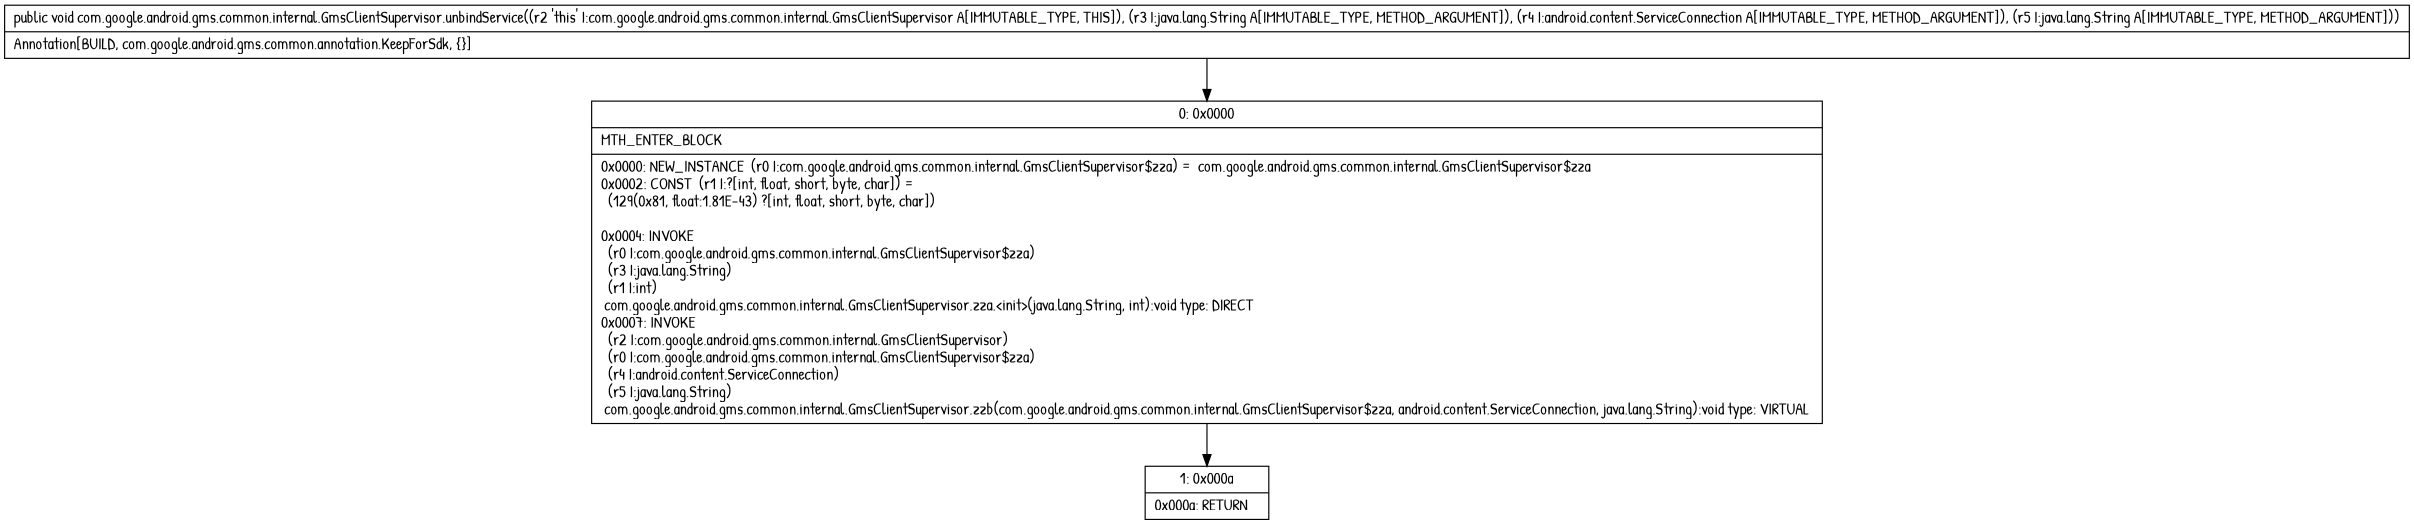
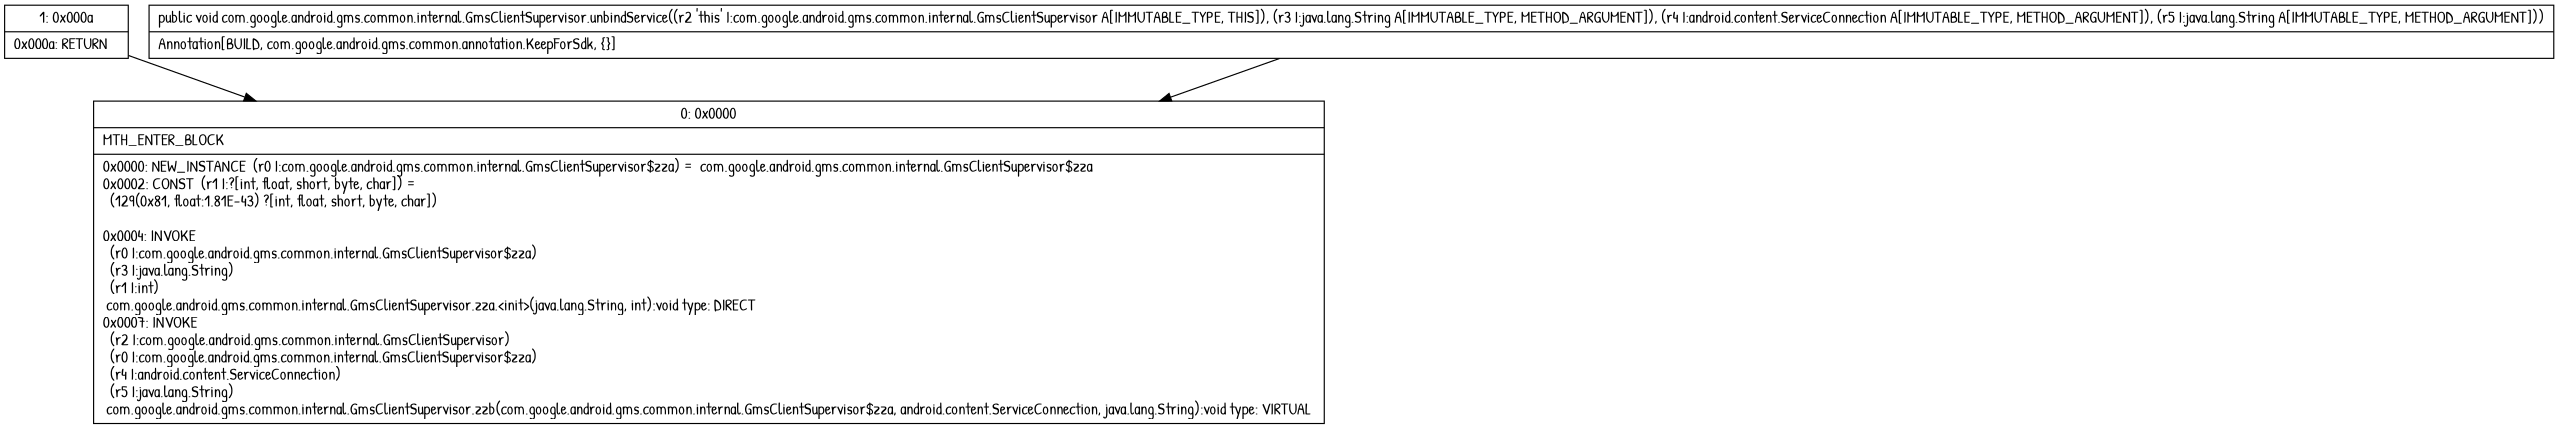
edge "0: 0x0000" -> "1: 0x000a": reversed
